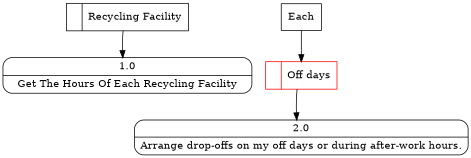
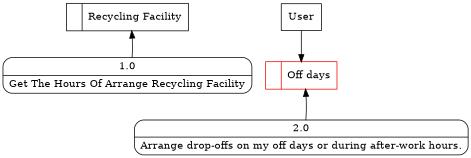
node "Each": label "Each" -> "User"
edge "Recycling Facility" -> "1.0": reversed
node "1.0": text "Get The Hours Of Each Recycling Facility" -> "Get The Hours Of Arrange Recycling Facility"
edge "Off days" -> "2.0": reversed
